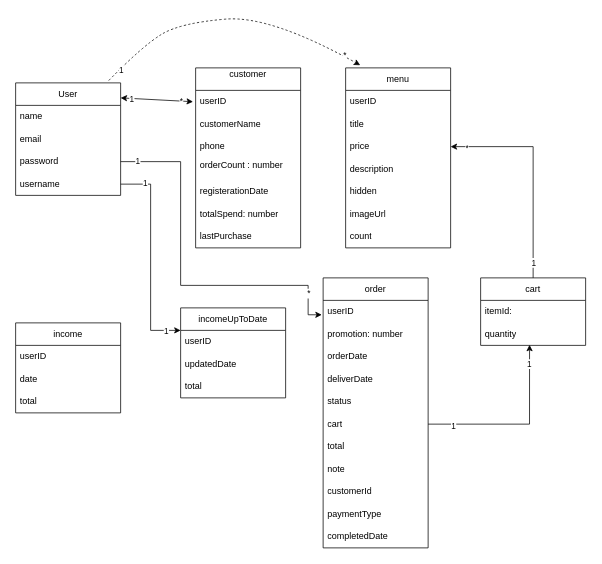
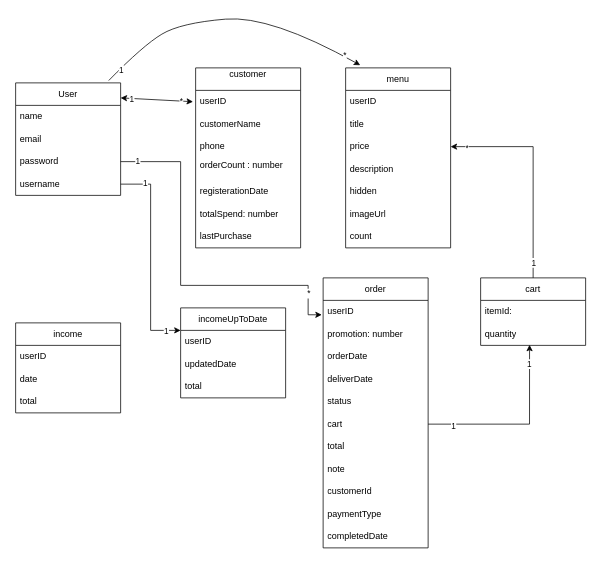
edge "User" -> "menu": style dashed -> solid
